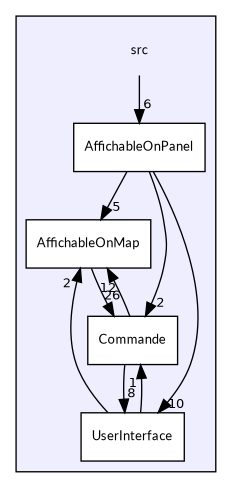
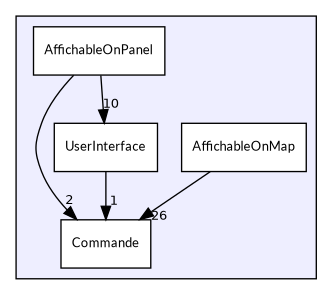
node "src": removed
edge "AffichableOnPanel" -> "AffichableOnMap": removed
edge "Commande" -> "AffichableOnMap": removed
edge "UserInterface" -> "AffichableOnMap": removed
edge "Commande" -> "UserInterface": removed
